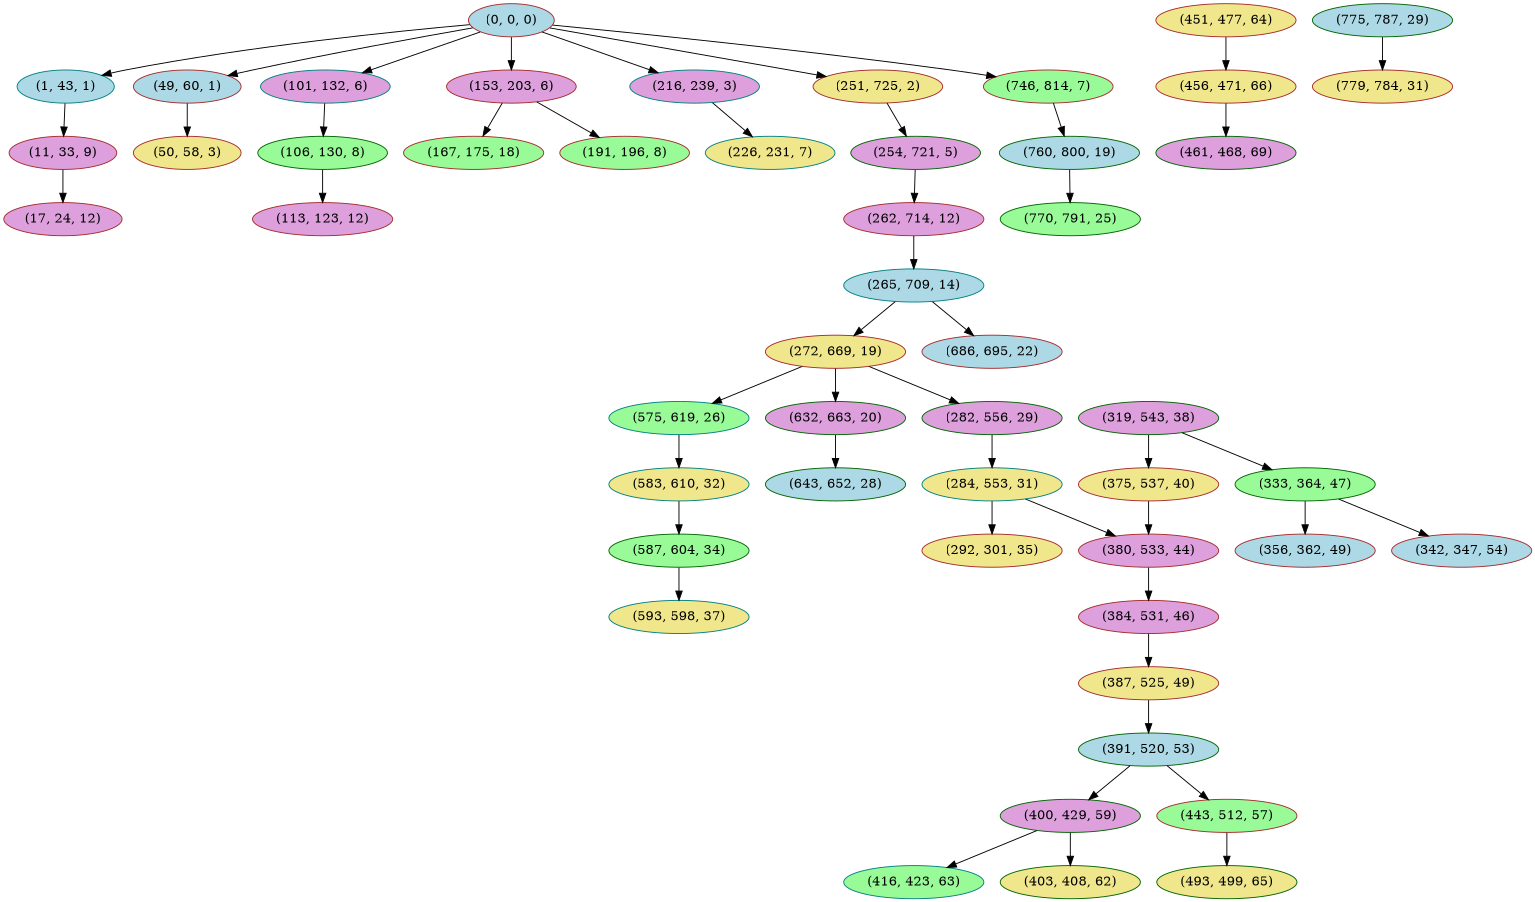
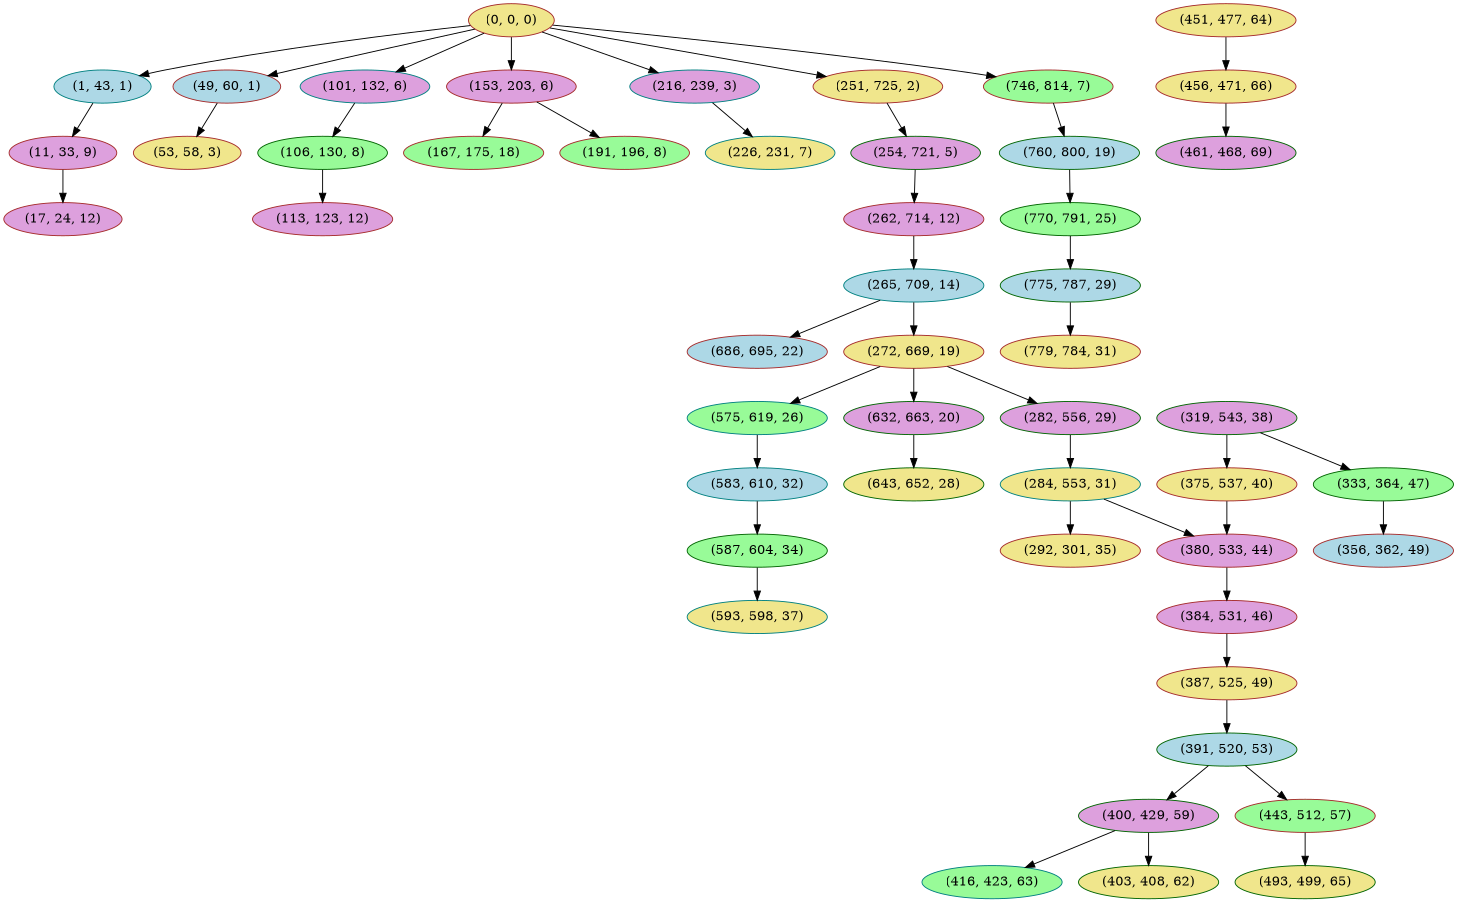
node "(0, 0, 0)": fillcolor lightblue -> khaki
node "(50, 58, 3)": label "(50, 58, 3)" -> "(53, 58, 3)"
edge "(770, 791, 25)" -> "(775, 787, 29)": added
node "(583, 610, 32)": fillcolor khaki -> lightblue
node "(643, 652, 28)": fillcolor lightblue -> khaki
node "(342, 347, 54)": removed
